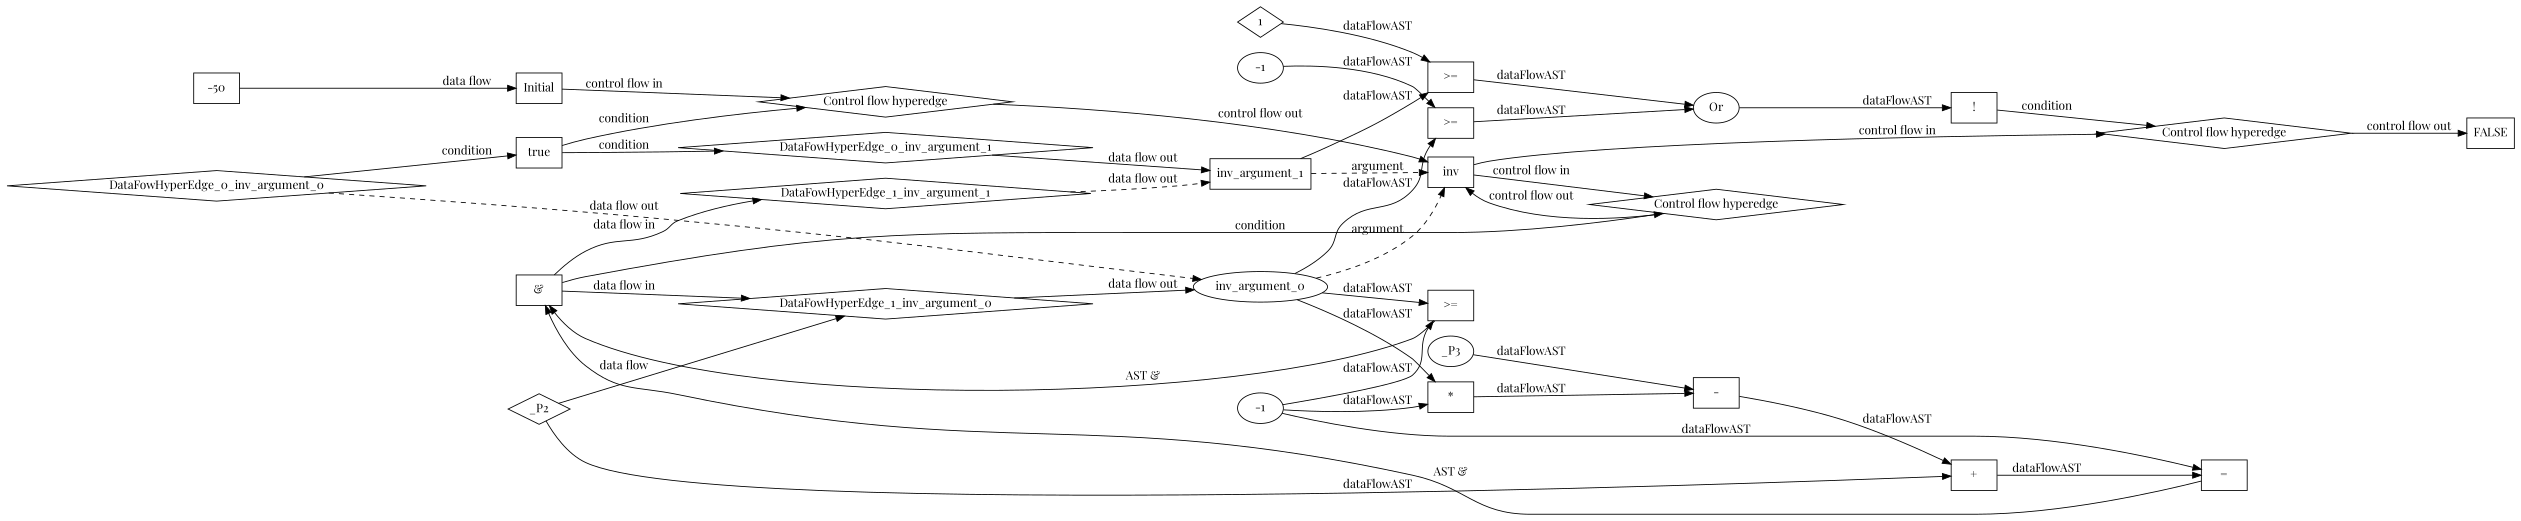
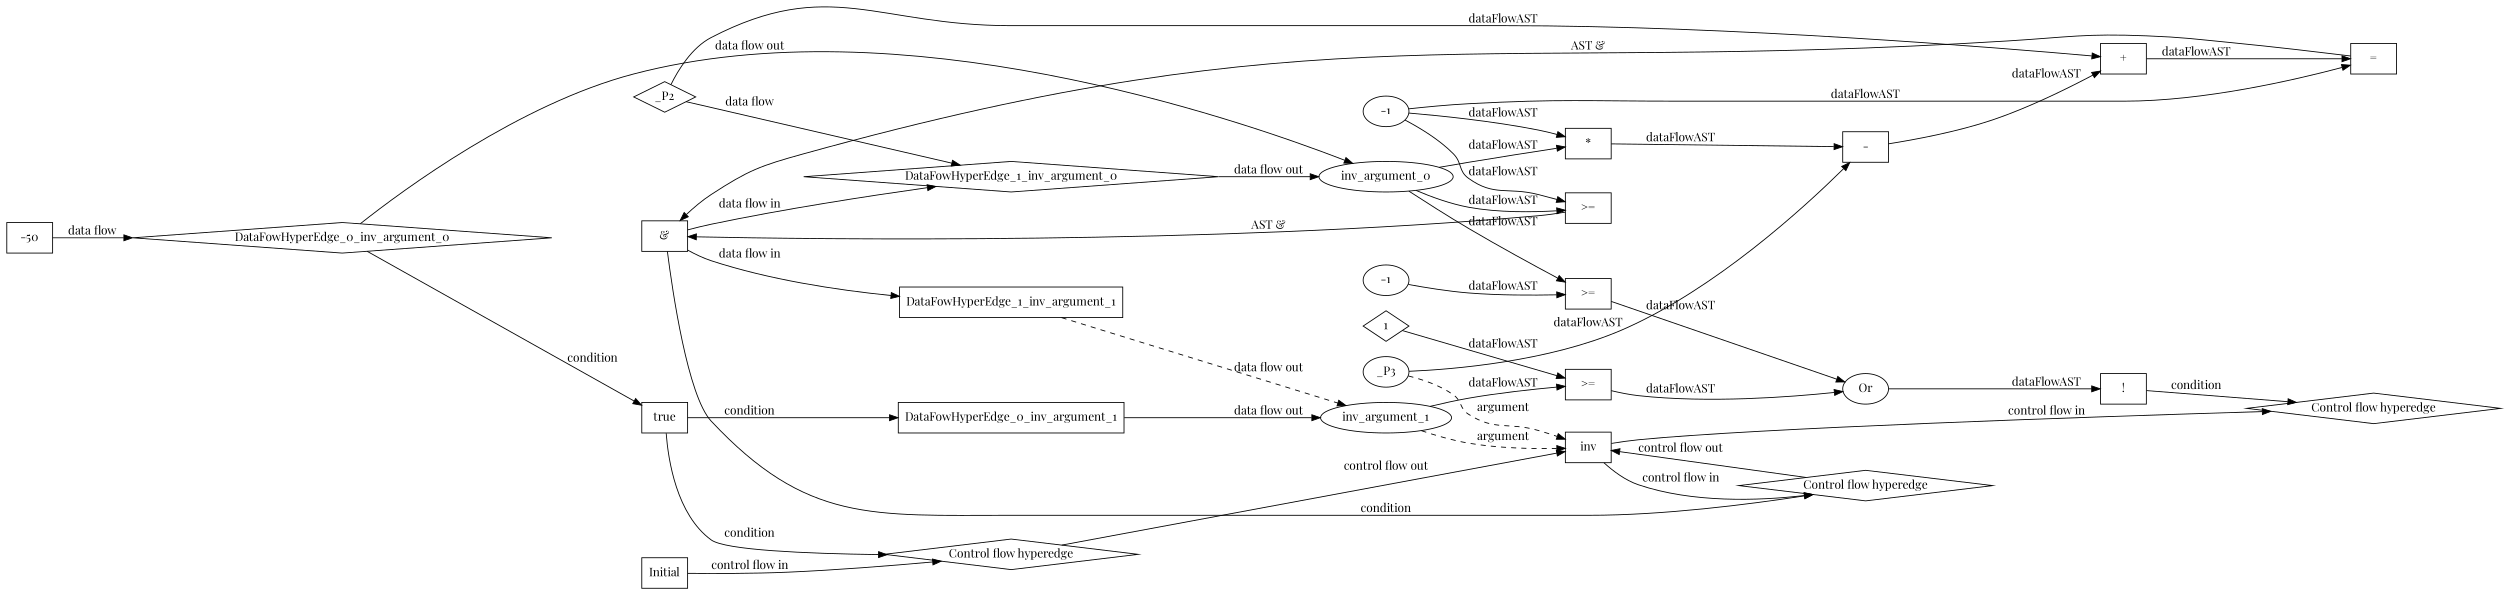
edge "-50" -> "Initial": now "-50" -> "DataFowHyperEdge_0_inv_argument_0"
node "FALSE": removed
node "DataFowHyperEdge_0_inv_argument_1": shape diamond -> box
node "inv_argument_1": shape box -> ellipse
node "DataFowHyperEdge_1_inv_argument_1": shape diamond -> box
edge "DataFowHyperEdge_0_inv_argument_0" -> "inv_argument_0": style dashed -> solid
edge "inv_argument_0" -> "inv": now "_P3" -> "inv"
